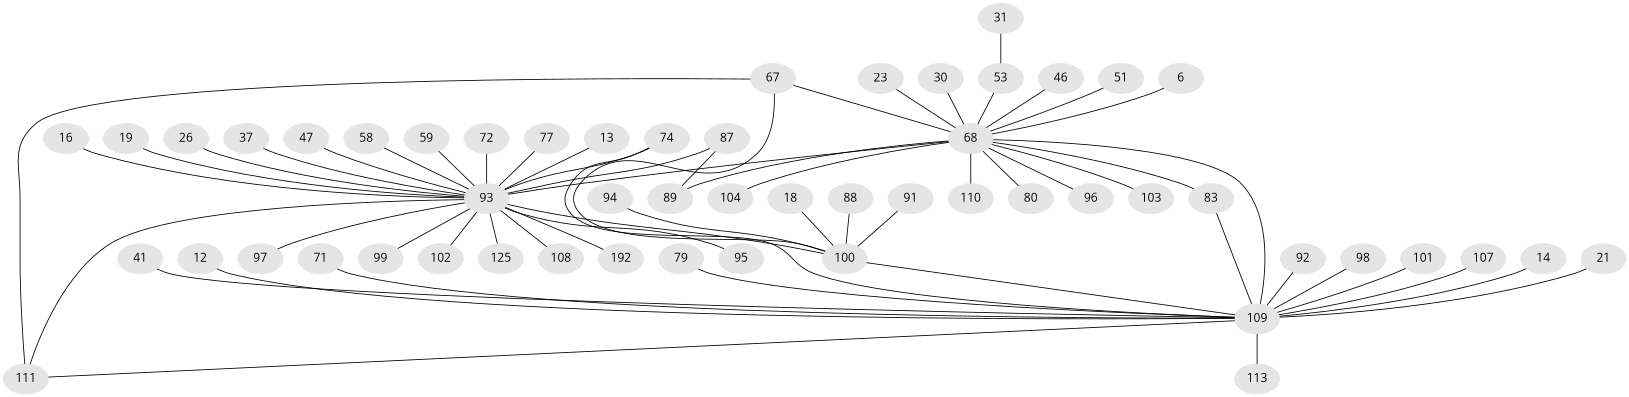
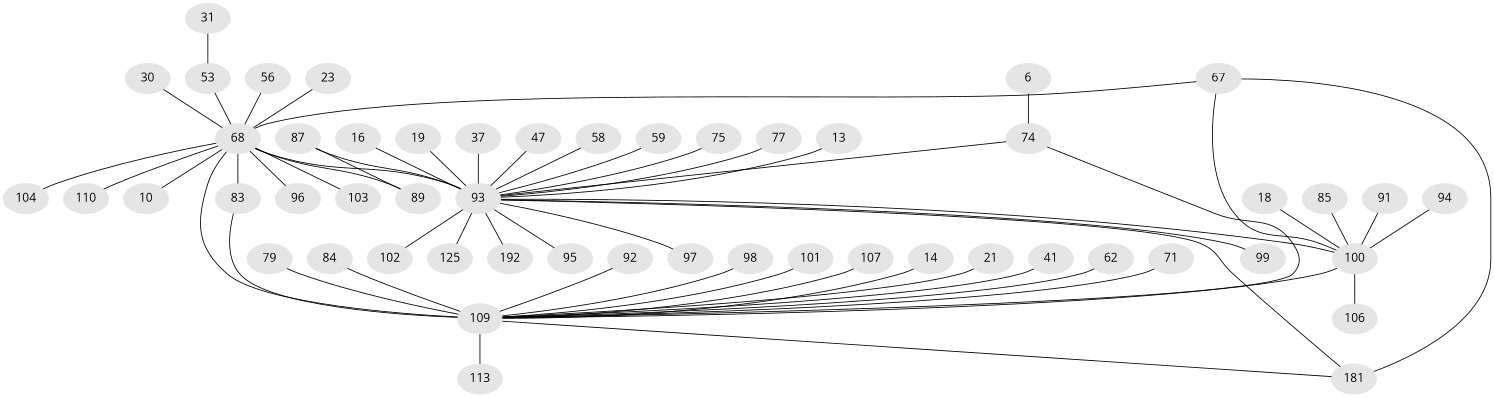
node "46": removed
node "51": label "51" -> "56"
edge "6" -- "68": now "6" -- "74"
node "26": removed
node "72": label "72" -> "75"
node "88": label "88" -> "85"
node "80": label "80" -> "10"
node "12": label "12" -> "62"
node "84": added
node "108": removed
node "106": added
node "111": label "111" -> "181"
